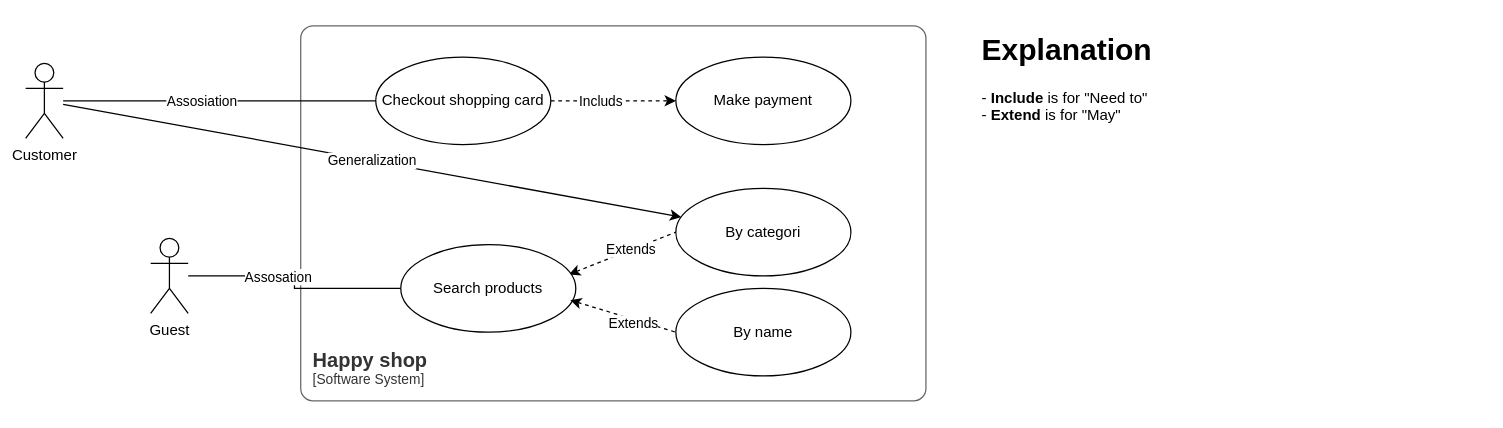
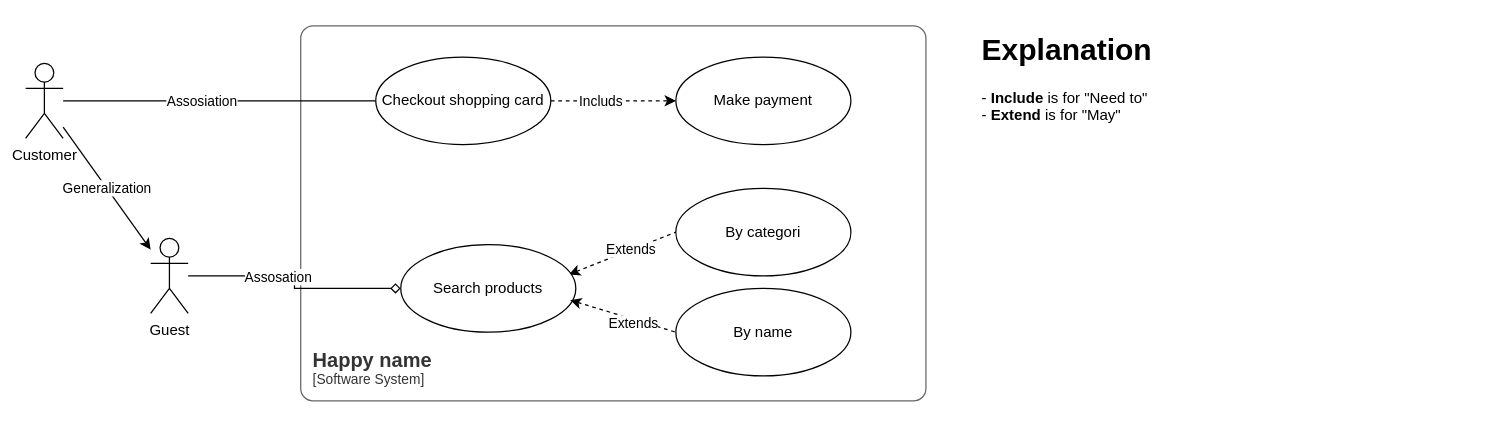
edge "Customer" -> "By categori": now "Customer" -> "Guest"
edge "Guest" -- "Search products": arrowhead none -> diamond
node "Happy shop [Software System]": label "Happy shop [Software System]" -> "Happy name [Software System]"
